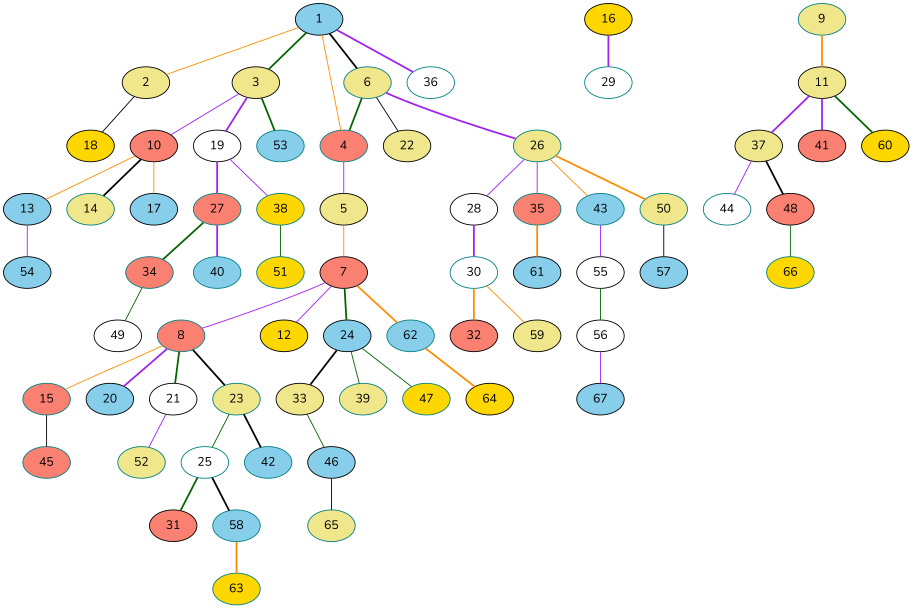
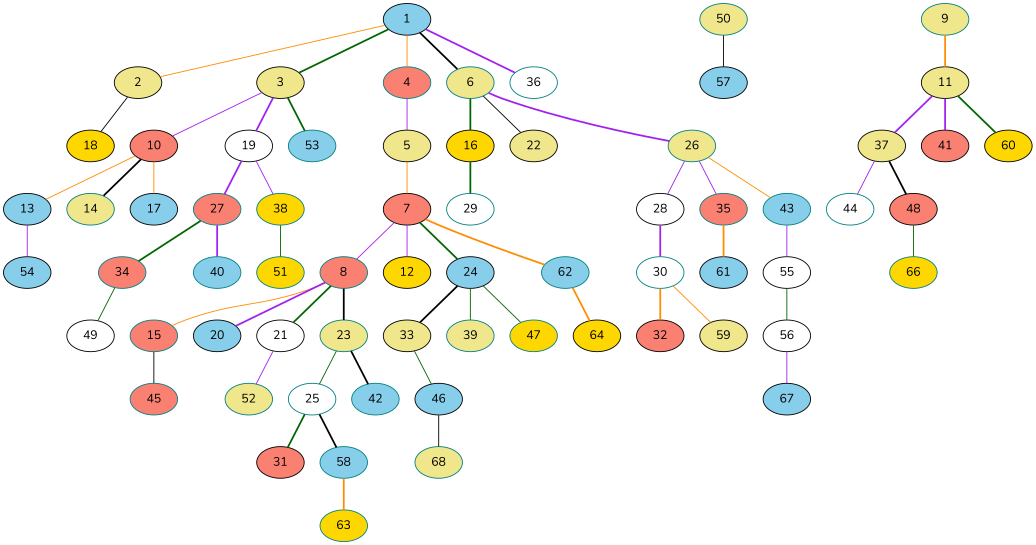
edge "16" -- "29": color purple -> darkgreen
edge "6" -- "4": now "6" -- "16"
edge "26" -- "50": removed
node "65": label "65" -> "68"
